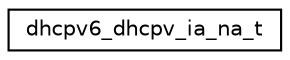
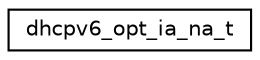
node "dhcpv6_dhcpv_ia_na_t": label "dhcpv6_dhcpv_ia_na_t" -> "dhcpv6_opt_ia_na_t"
